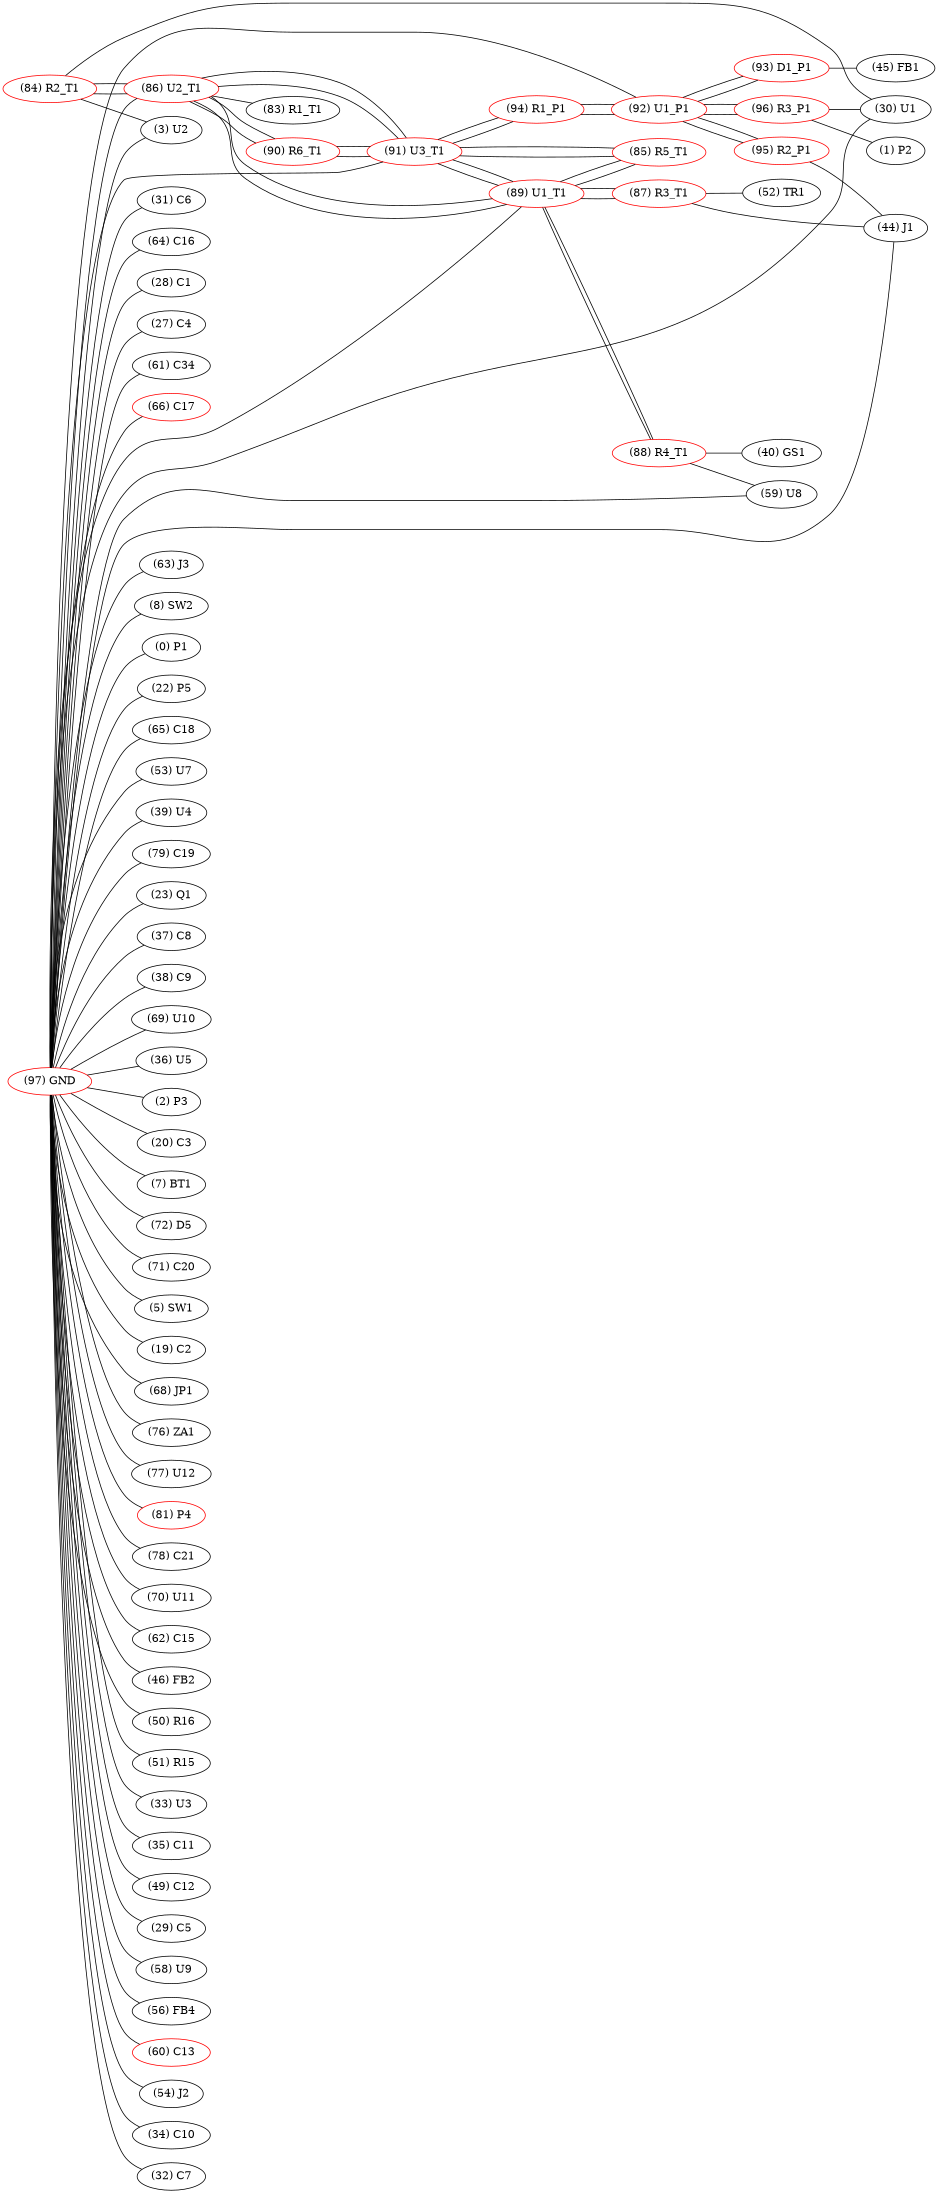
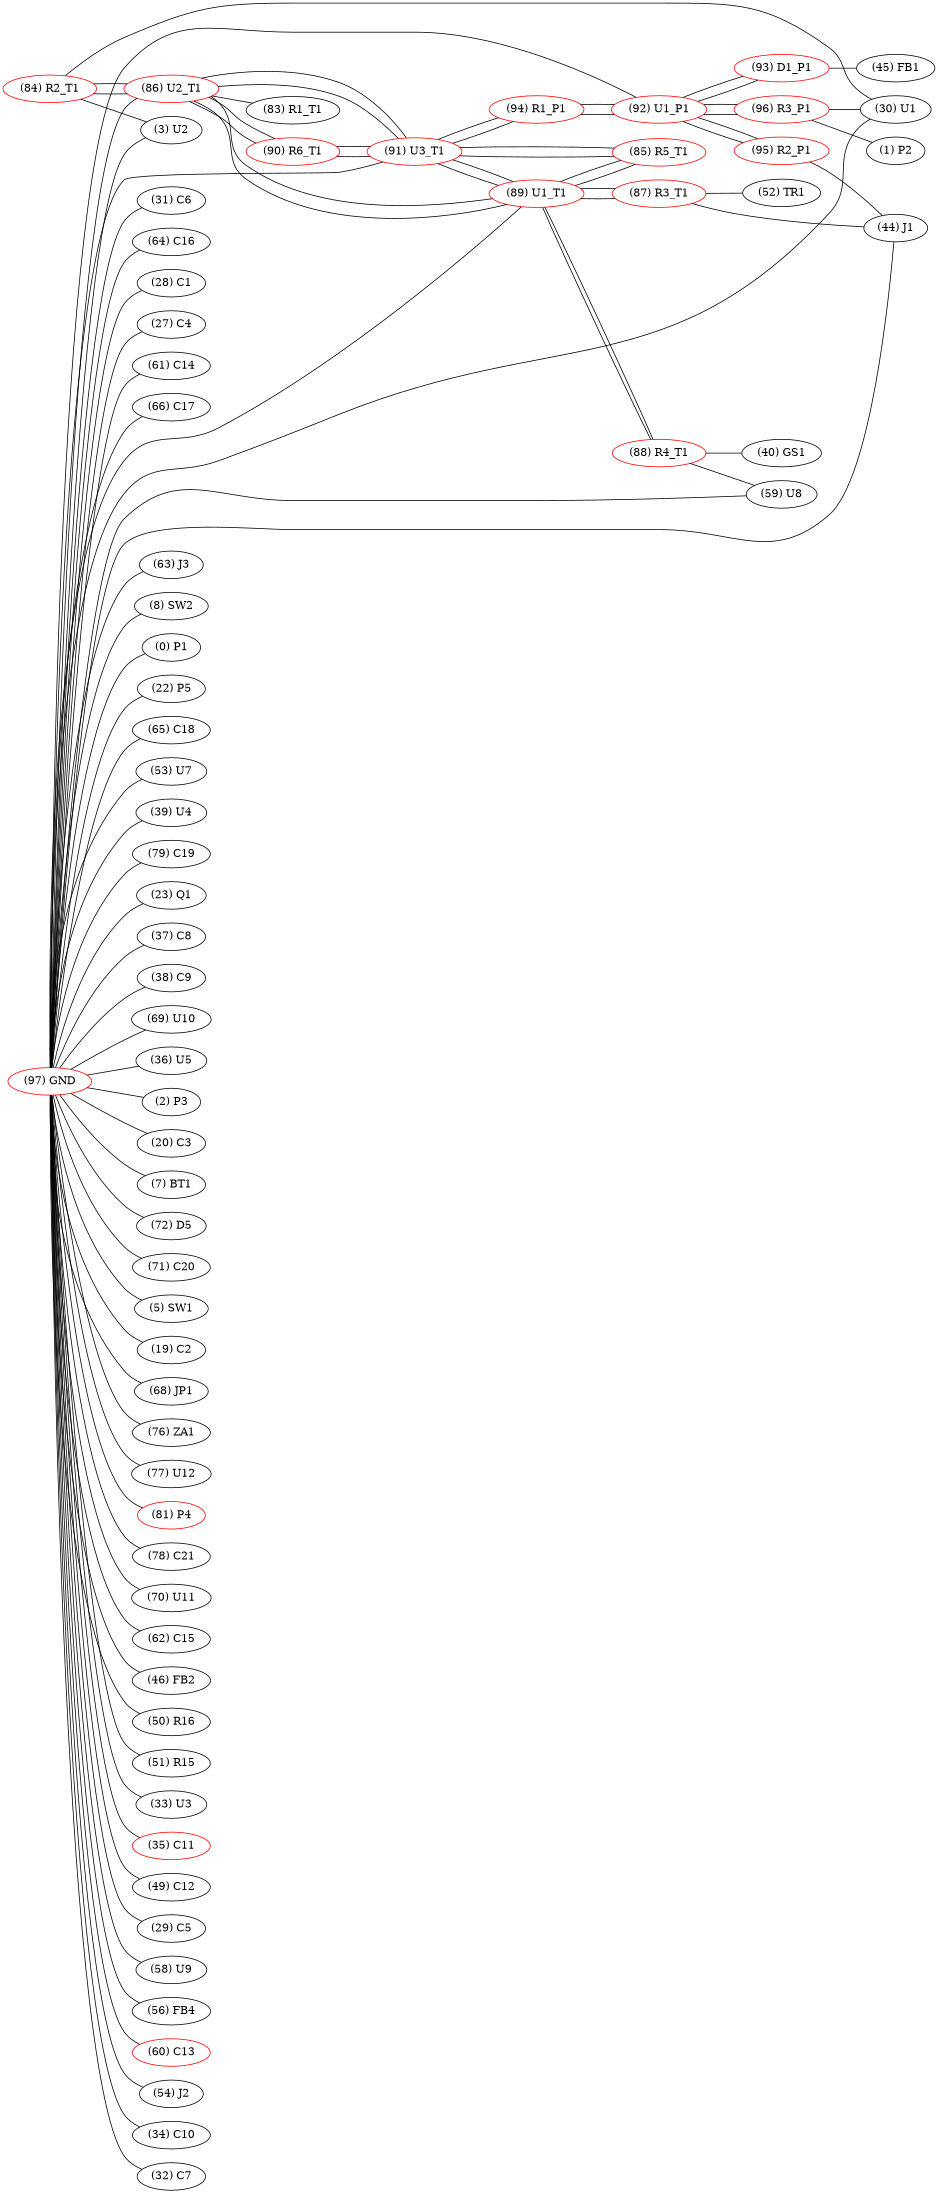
node "(61) C34": label "(61) C34" -> "(61) C14"
node "(66) C17": color red -> black
node "(35) C11": color black -> red
